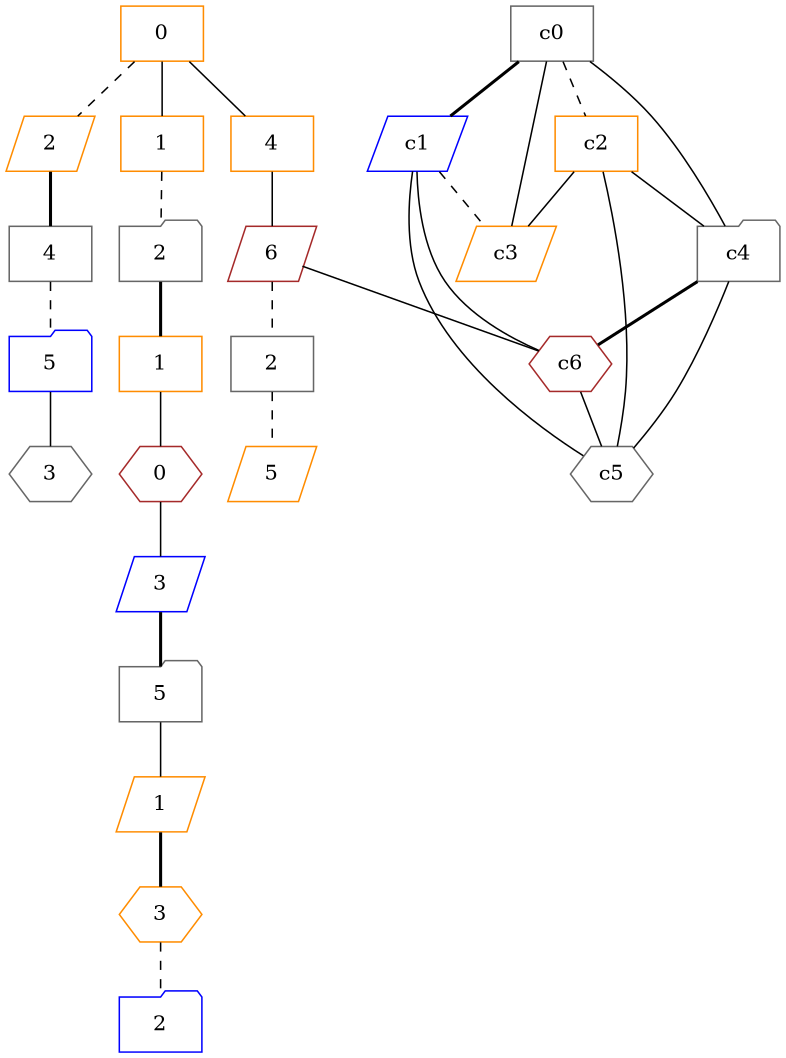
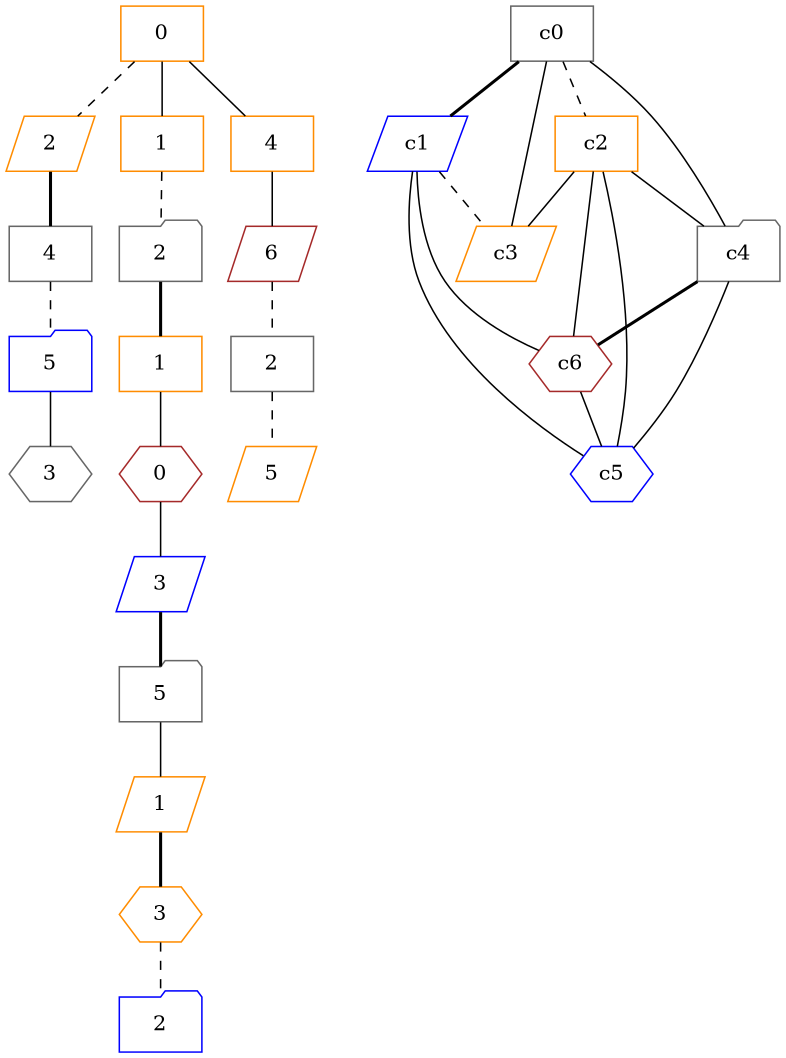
edge "6" -- "c6": now "c2" -- "c6"
node "c5": color gray40 -> blue
